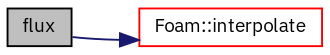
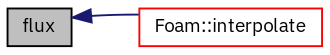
edge "flux" -> "Foam::interpolate": reversed
